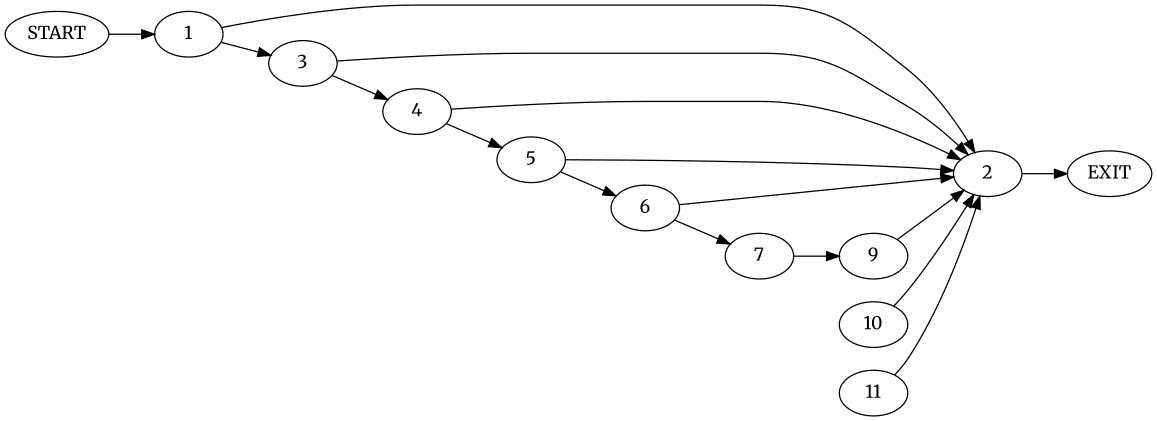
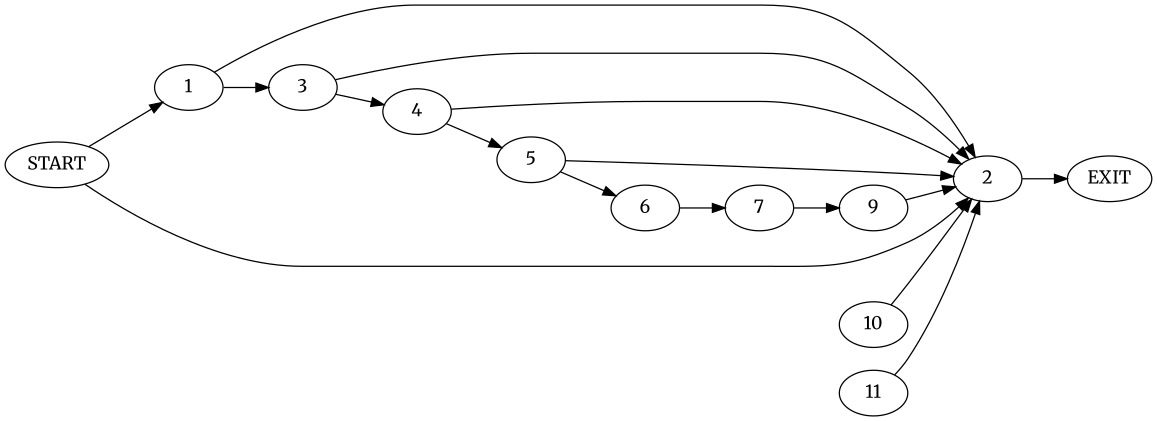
edge "6" -> "2": now "START" -> "2"
